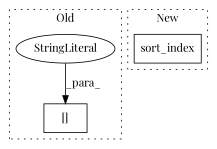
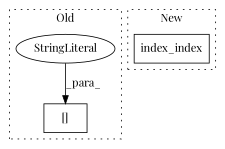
node "sort_index": label "sort_index" -> "index_index"
